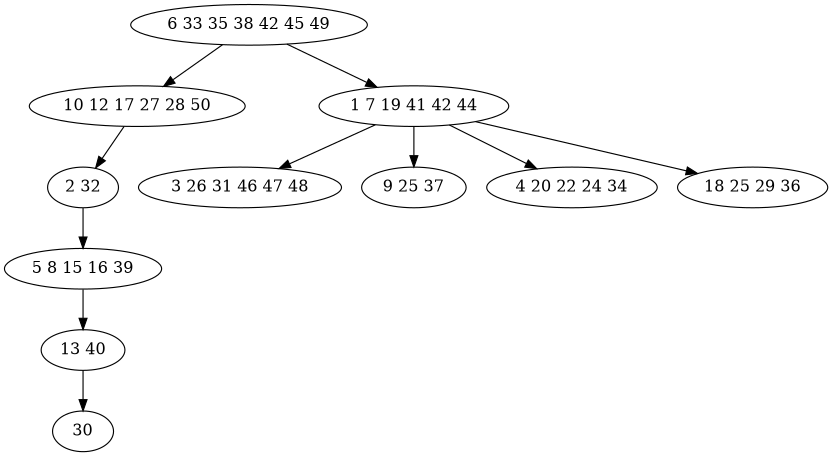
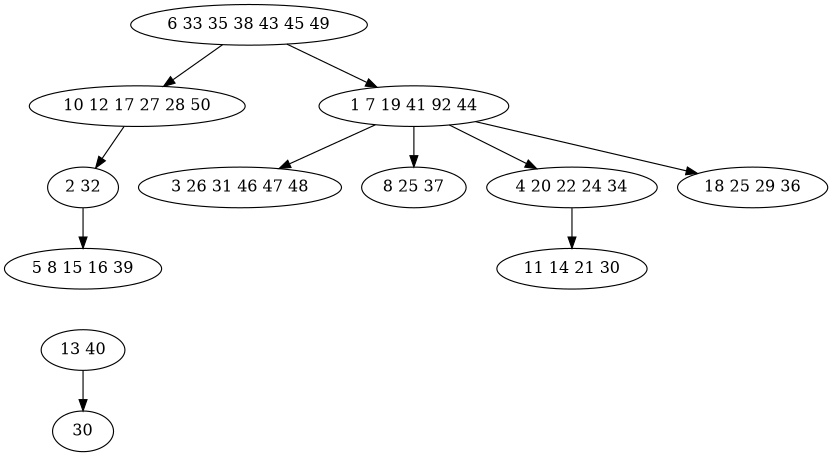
node "6 33 35 38 42 45 49": label "6 33 35 38 42 45 49" -> "6 33 35 38 43 45 49"
node "1 7 19 41 42 44": label "1 7 19 41 42 44" -> "1 7 19 41 92 44"
node "9 25 37": label "9 25 37" -> "8 25 37"
node "11 14 21 30": added
edge "5 8 15 16 39" -> "13 40": removed
